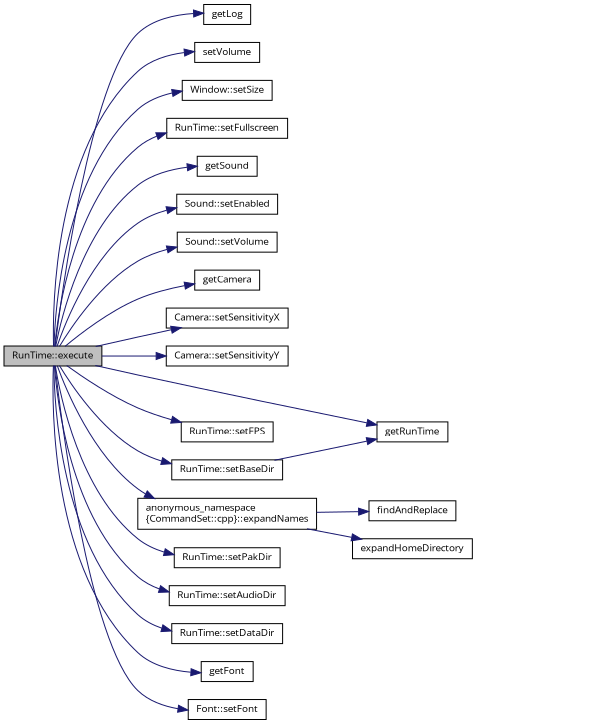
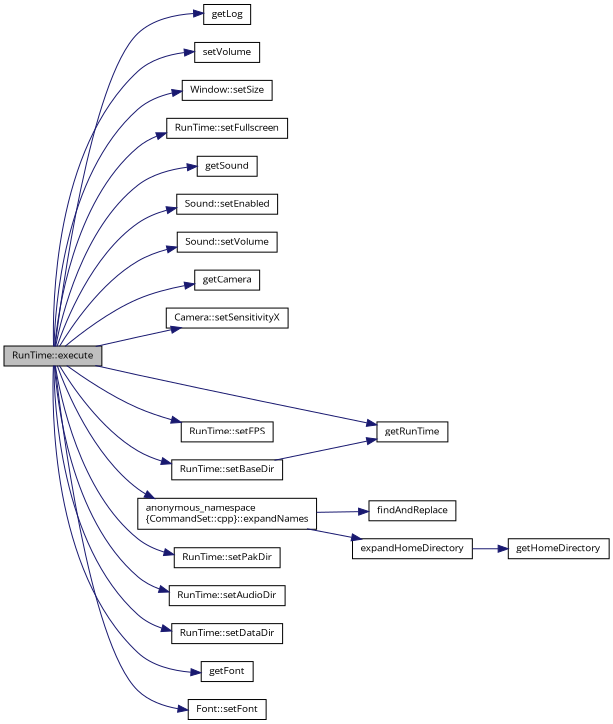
node "Camera::setSensitivityY": removed
node "getHomeDirectory": added
